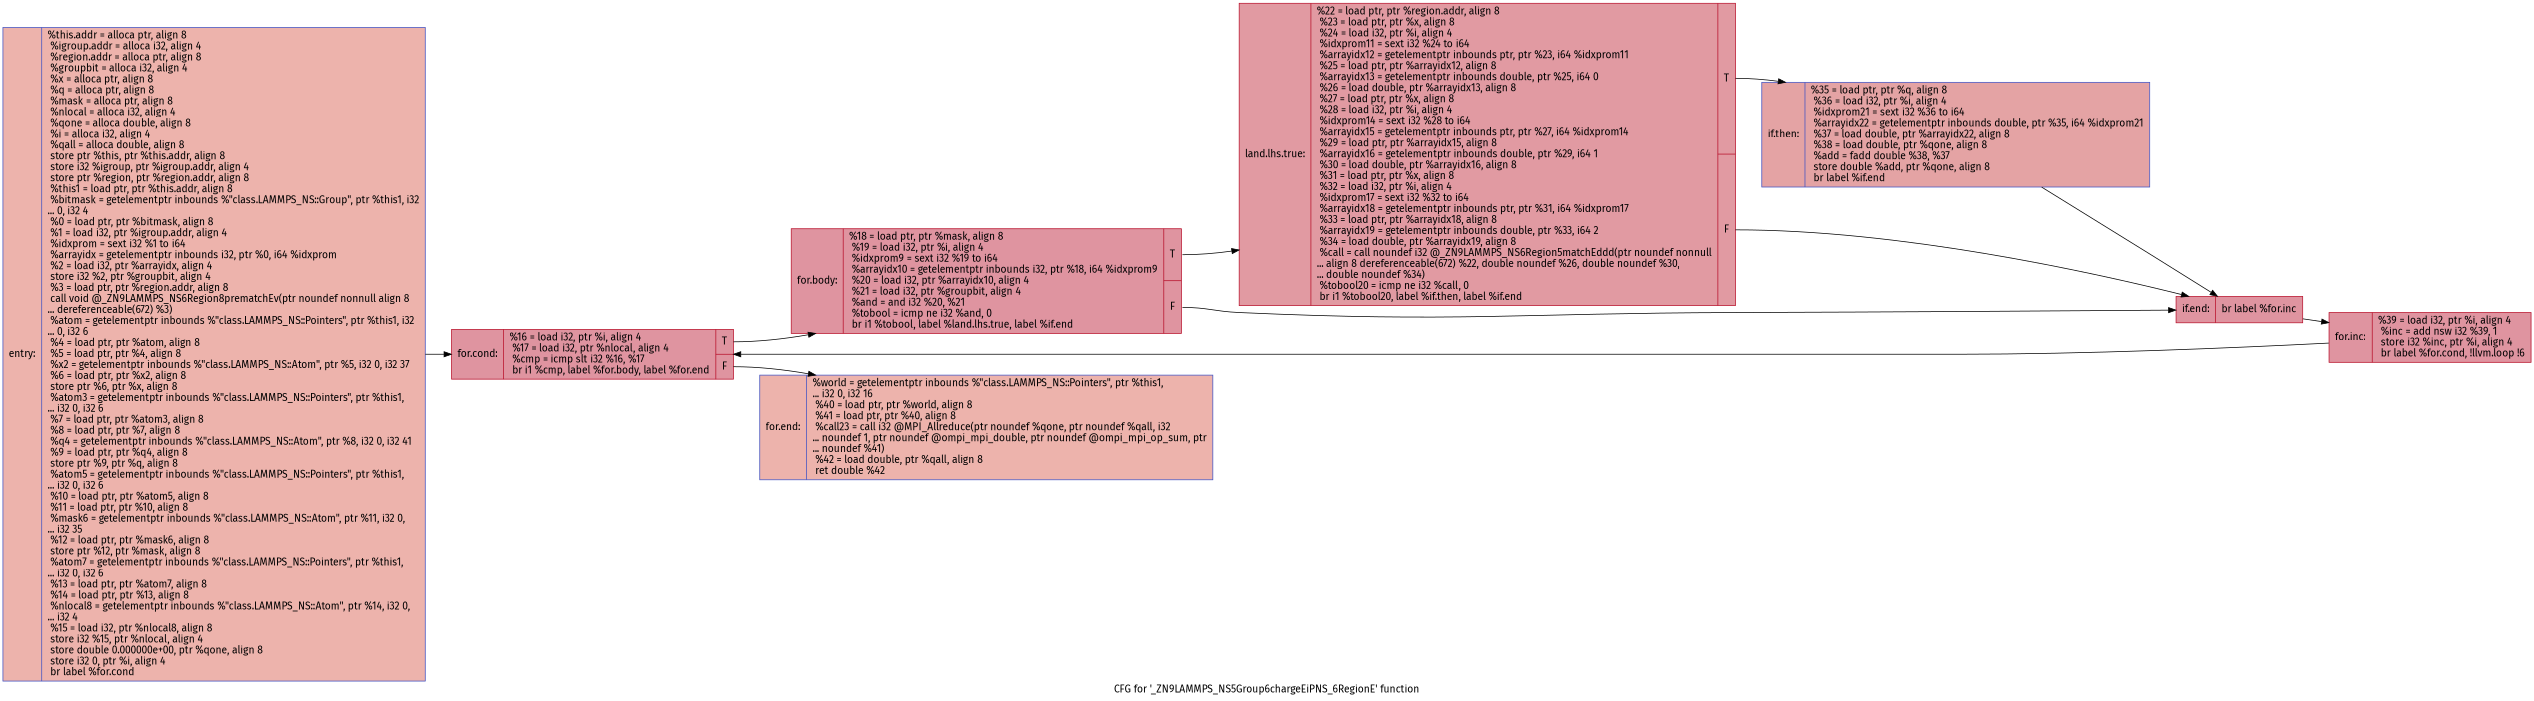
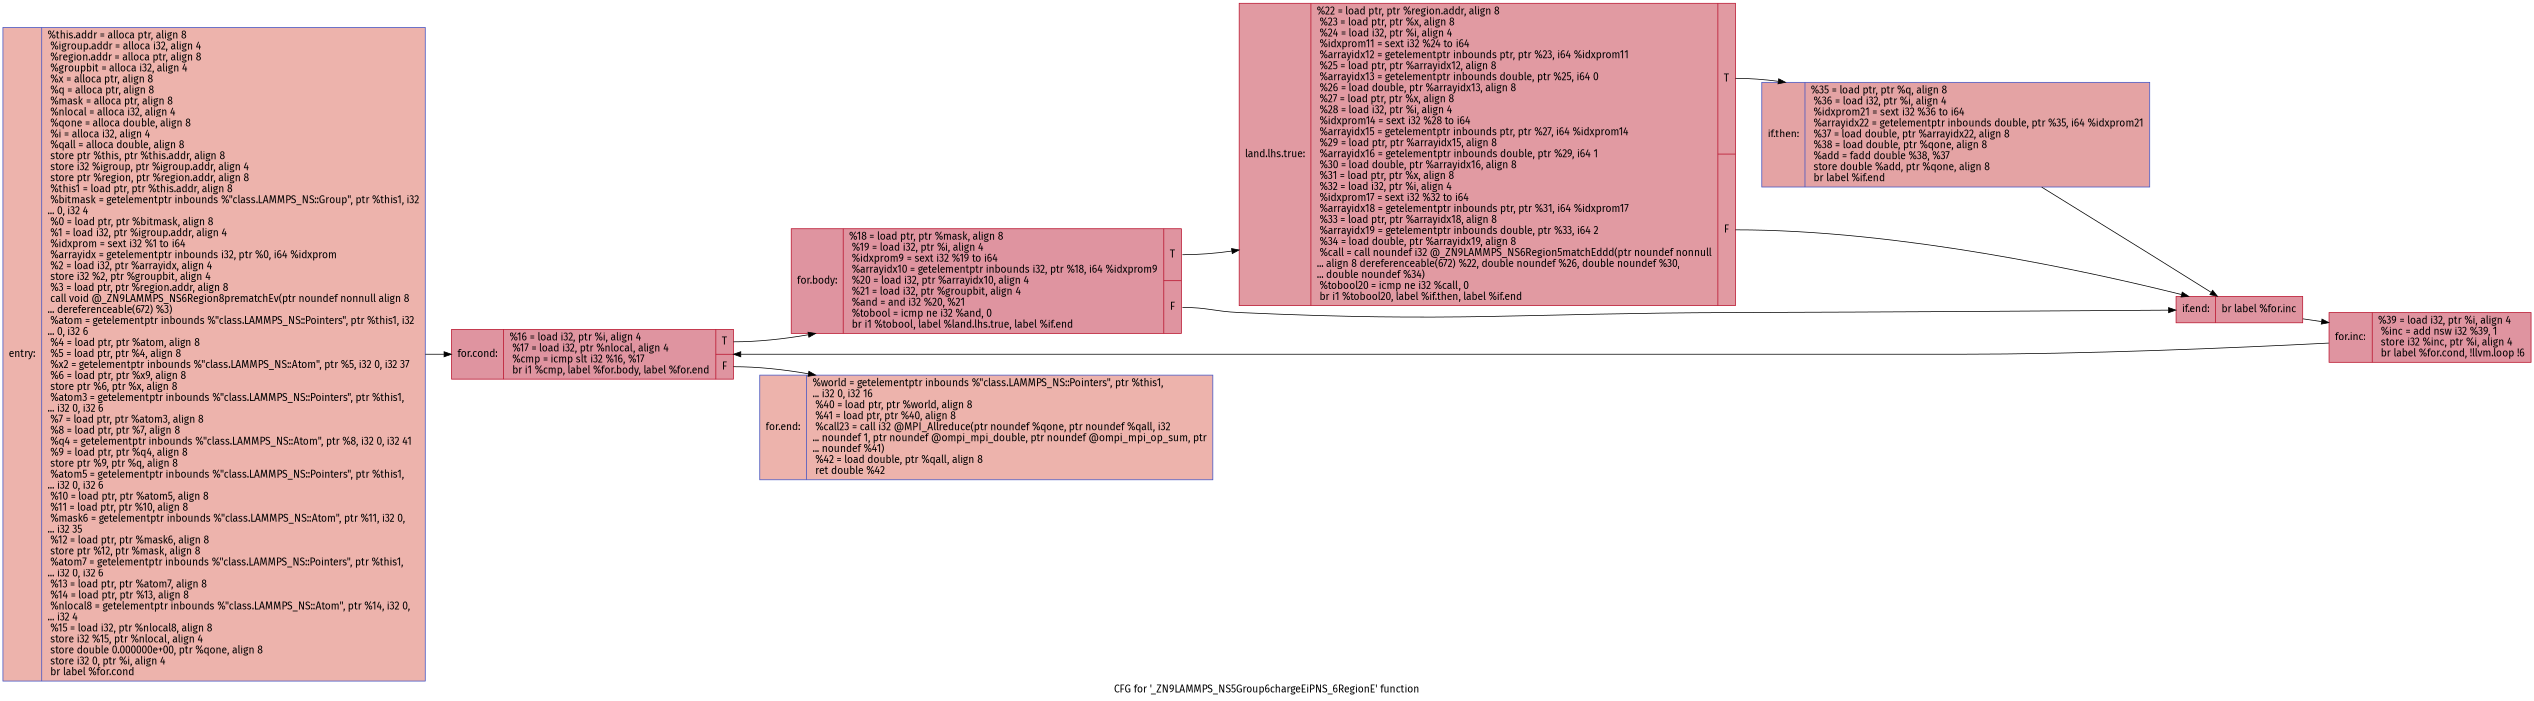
node "entry:": text "%6 = load ptr, ptr %x2, align 8" -> "%6 = load ptr, ptr %x9, align 8"
